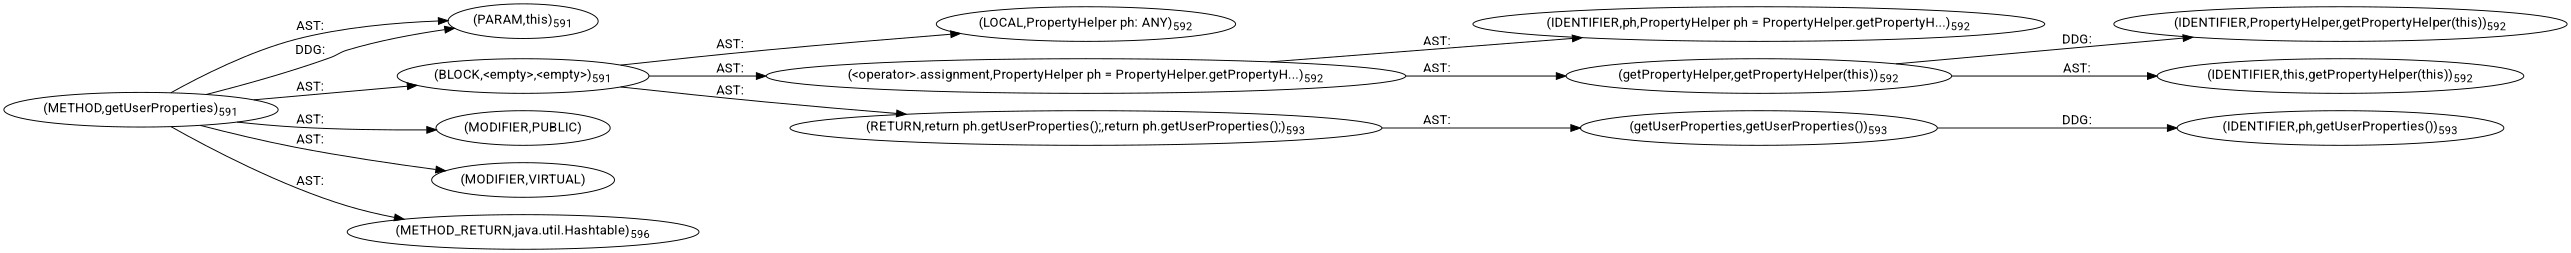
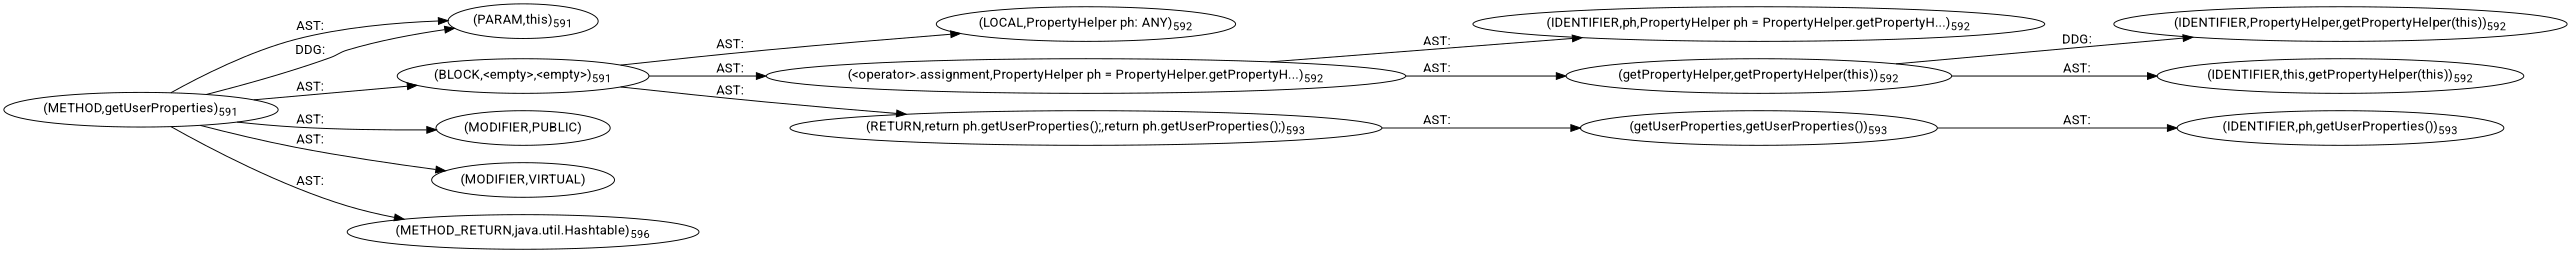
edge "(getUserProperties,getUserProperties())" -> "(IDENTIFIER,ph,getUserProperties())": label "DDG: " -> "AST: "
